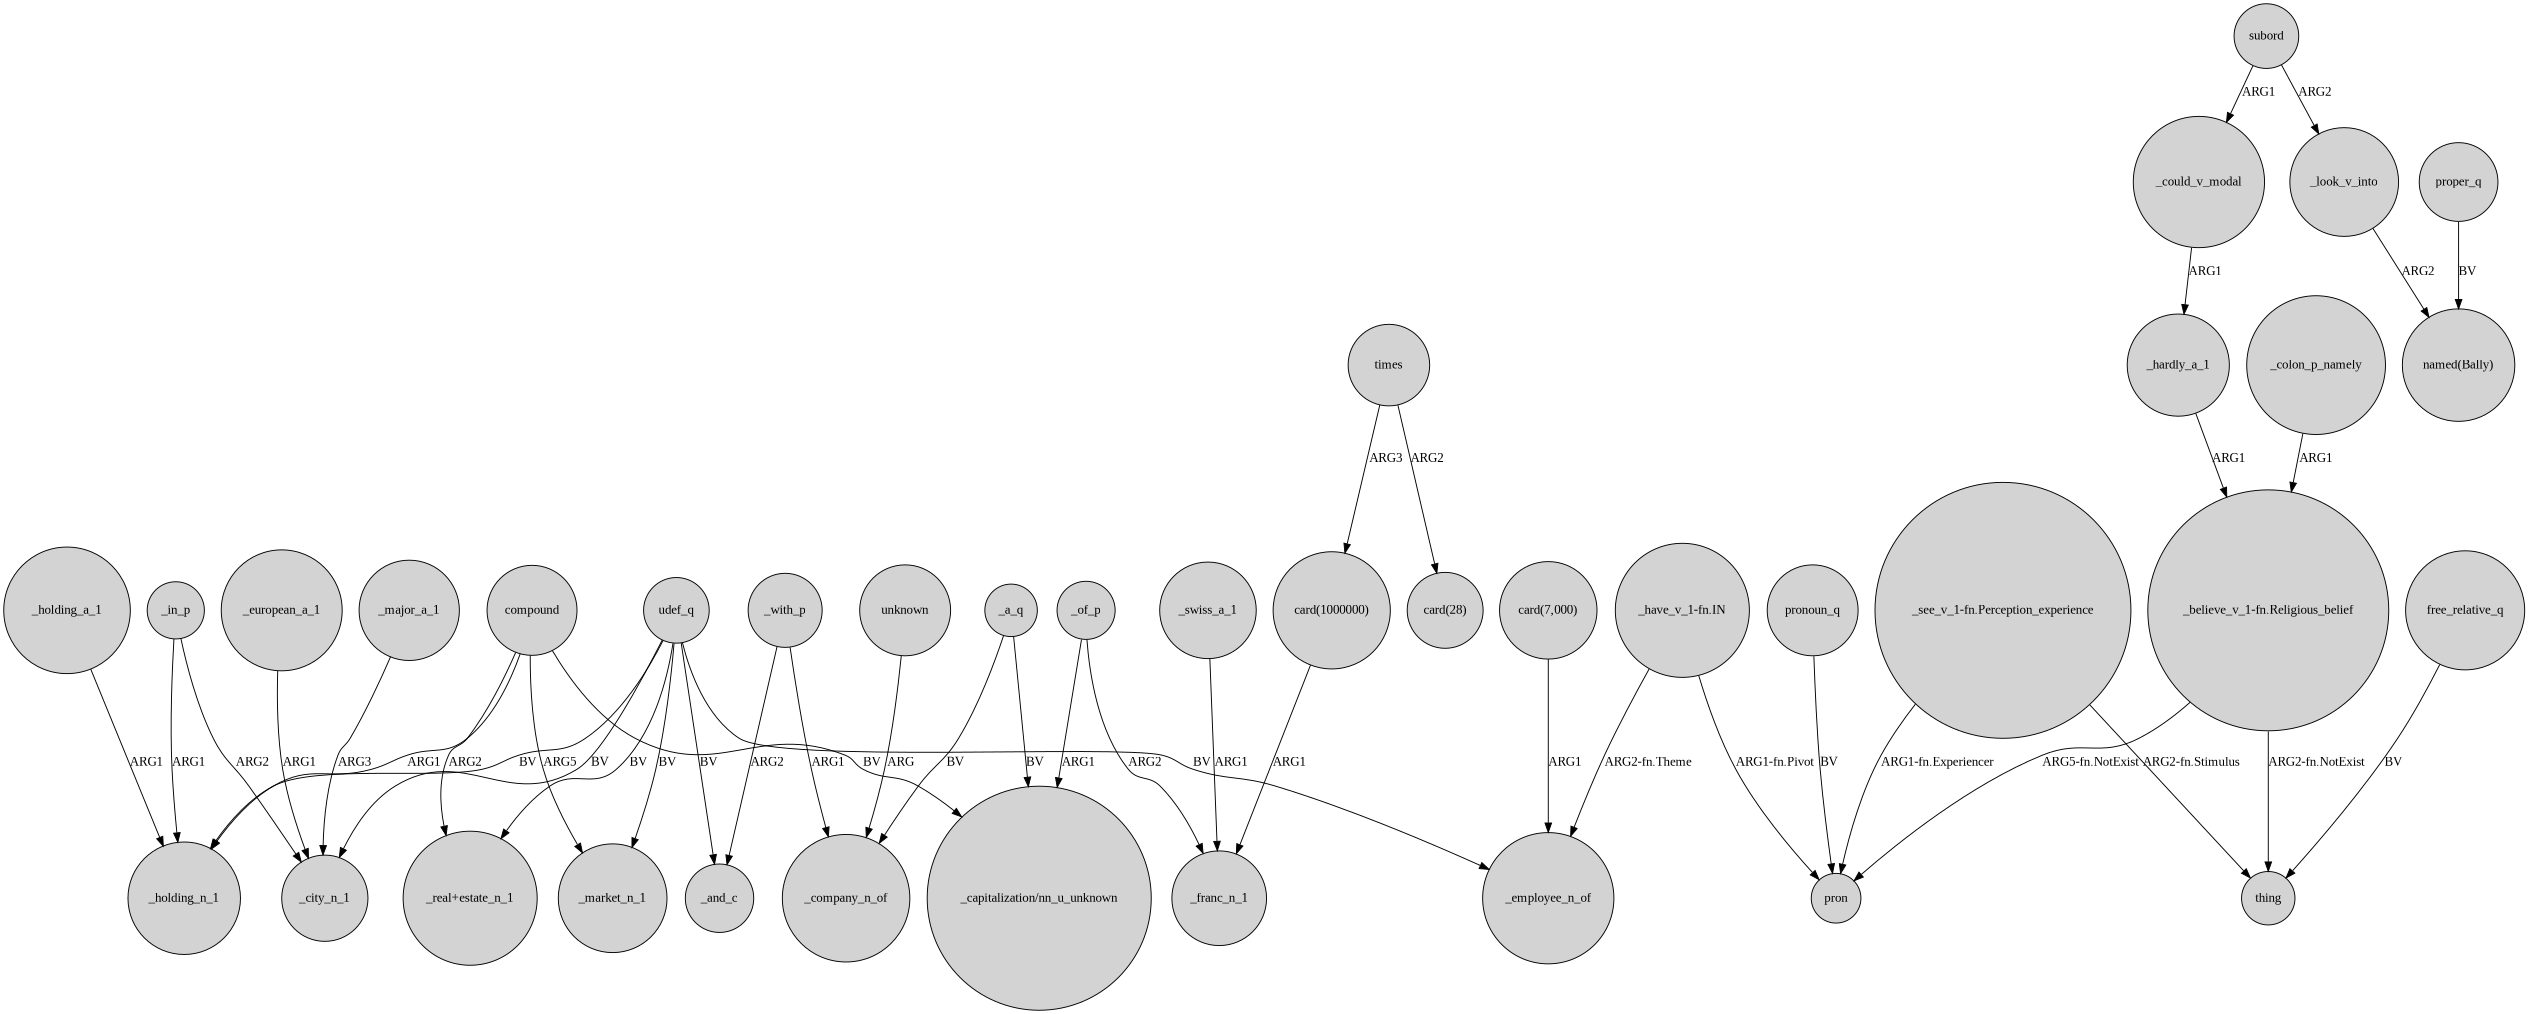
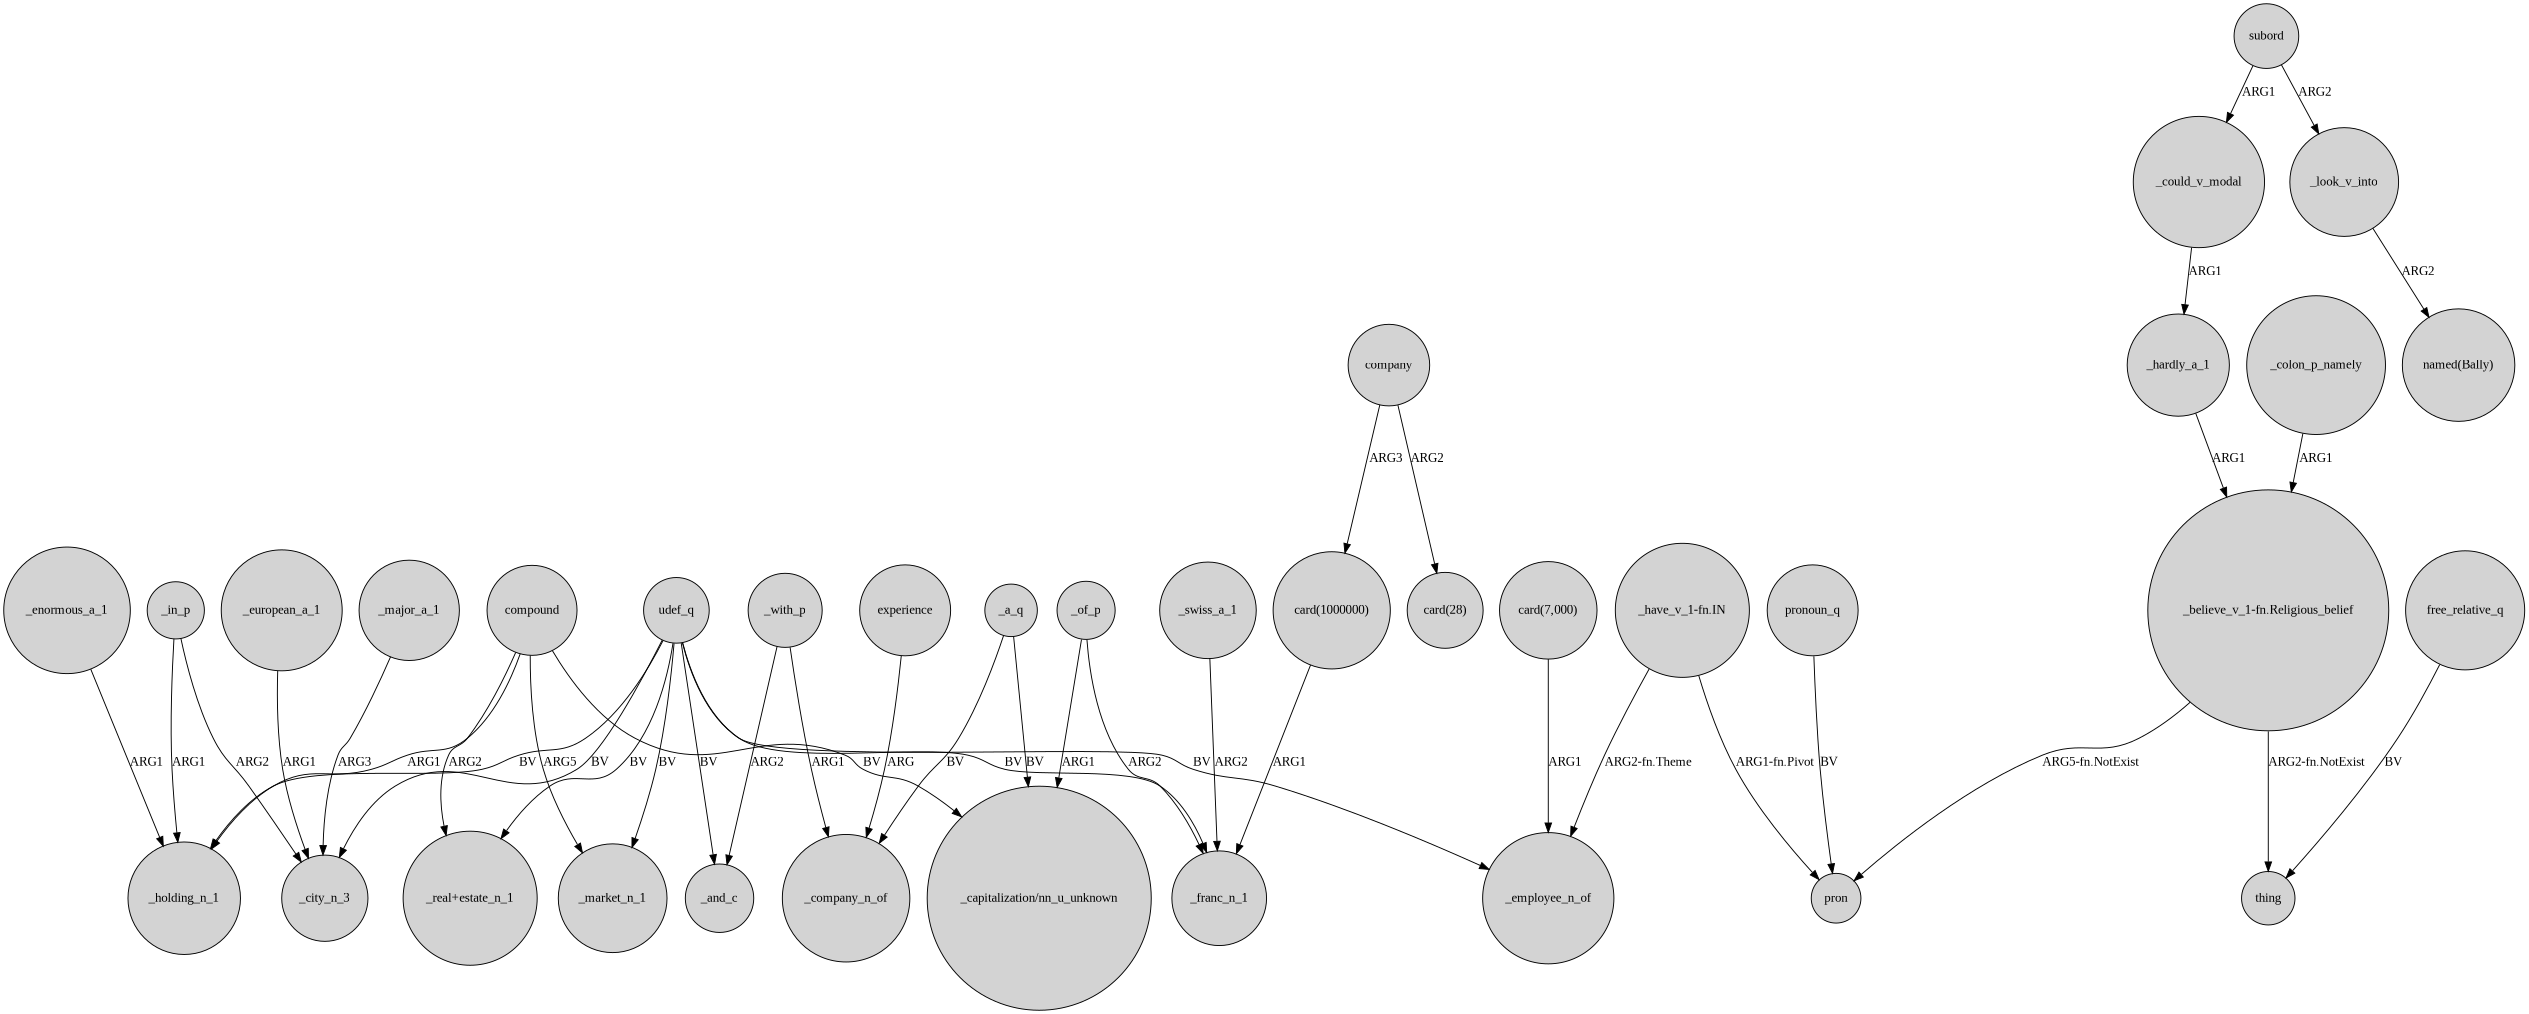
node "proper_q": removed
node "times": label "times" -> "company"
node "_holding_a_1": label "_holding_a_1" -> "_enormous_a_1"
node "unknown": label "unknown" -> "experience"
node "_see_v_1-fn.Perception_experience": removed
edge "_swiss_a_1" -> "_franc_n_1": label "ARG1" -> "ARG2"
edge "udef_q" -> "_franc_n_1": added, label "BV"
node "_city_n_1": label "_city_n_1" -> "_city_n_3"
